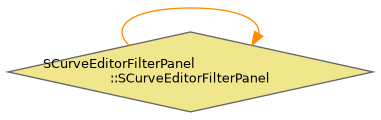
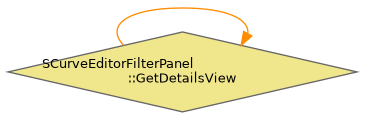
node "SCurveEditorFilterPanel ::SCurveEditorFilterPanel": label "SCurveEditorFilterPanel ::SCurveEditorFilterPanel" -> "SCurveEditorFilterPanel ::GetDetailsView"
